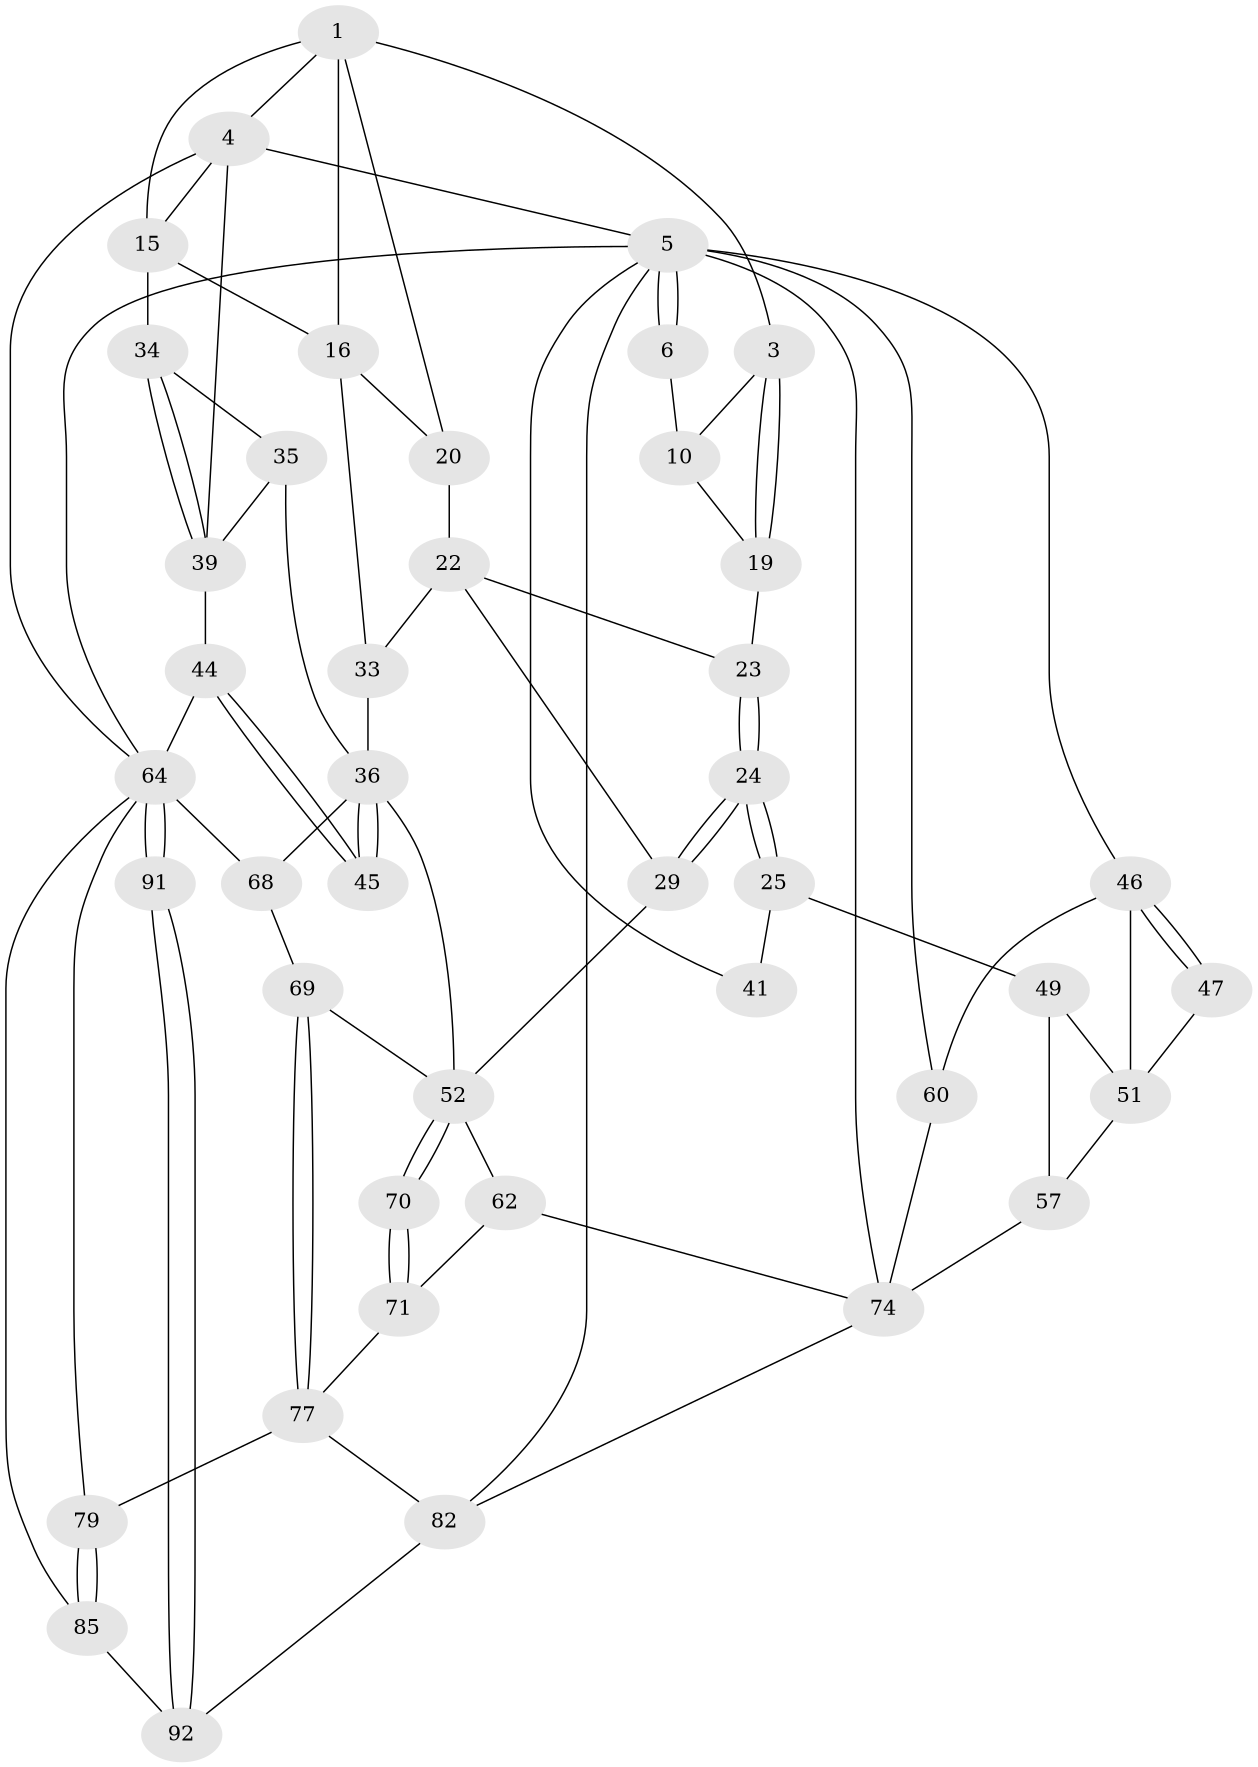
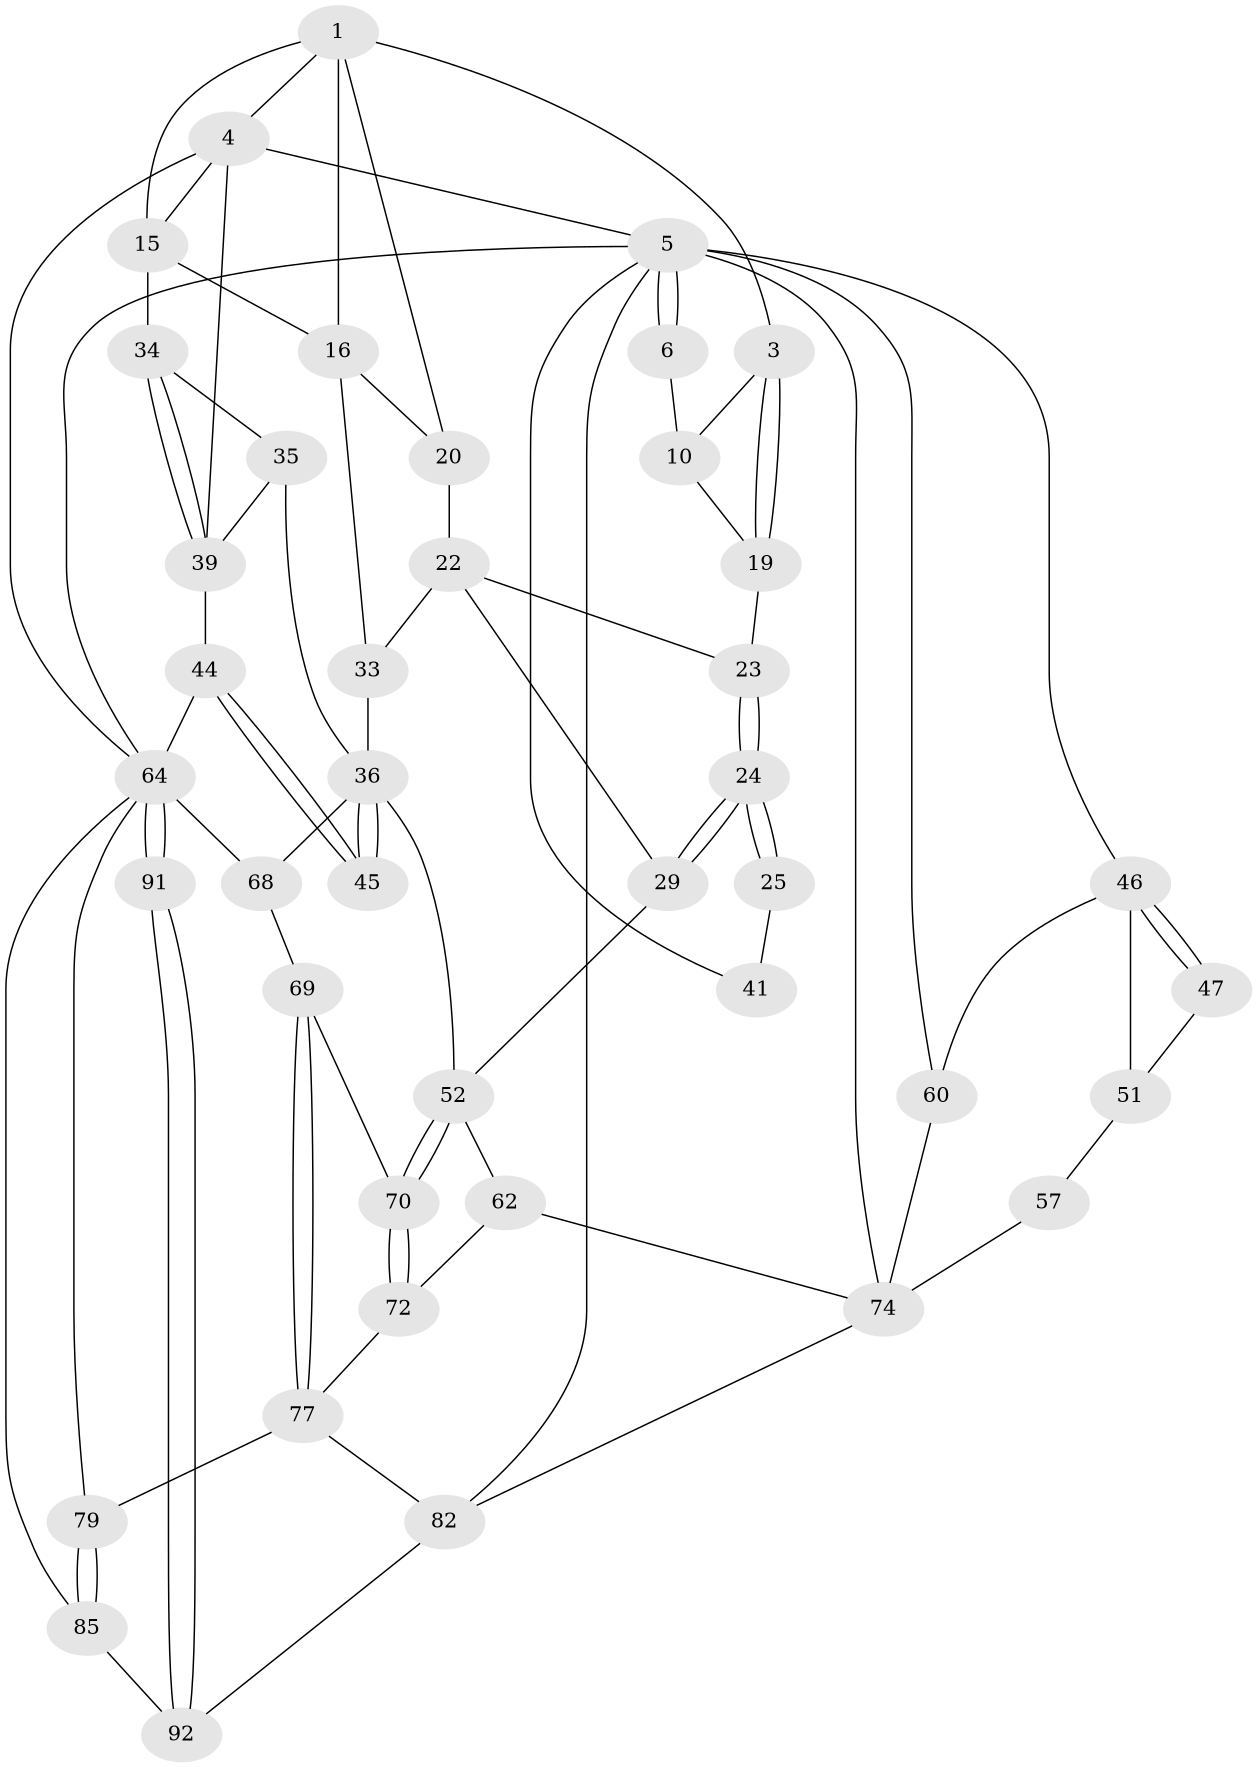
node "49": removed
edge "69" -- "52": now "69" -- "70"
node "71": label "71" -> "72"
